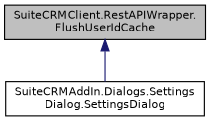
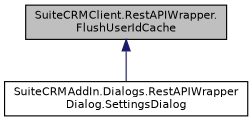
node "SuiteCRMAddIn.Dialogs.Settings Dialog.SettingsDialog": label "SuiteCRMAddIn.Dialogs.Settings Dialog.SettingsDialog" -> "SuiteCRMAddIn.Dialogs.RestAPIWrapper Dialog.SettingsDialog"
